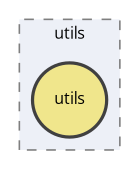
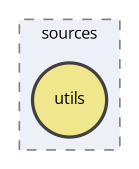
cluster "utils": label "utils" -> "sources"
